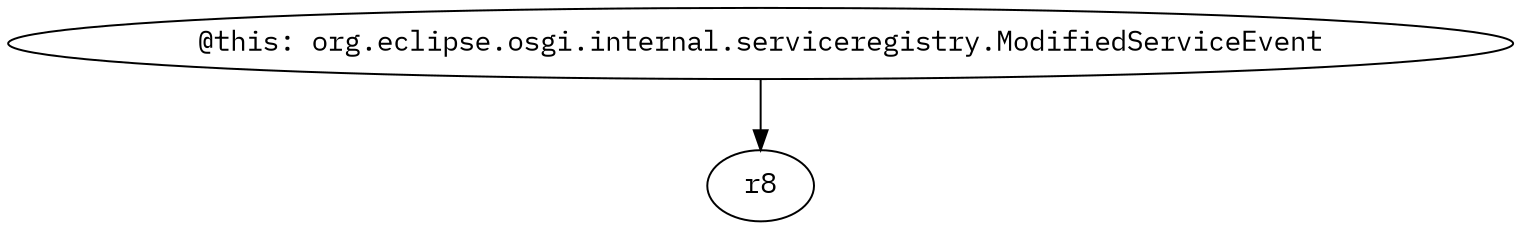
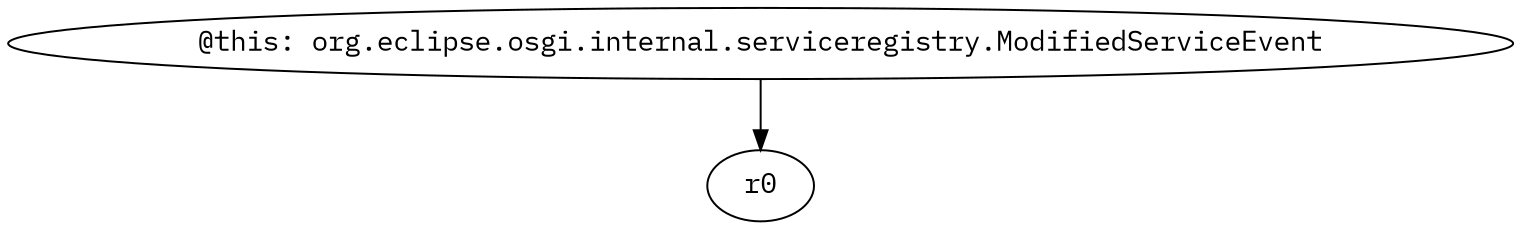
node "r8": label "r8" -> "r0"
